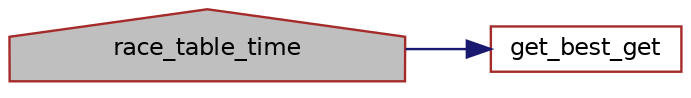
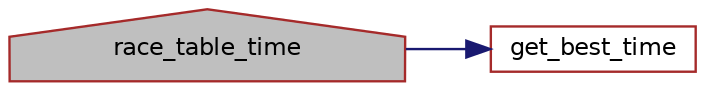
node "get_best_get": label "get_best_get" -> "get_best_time"
